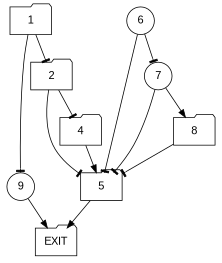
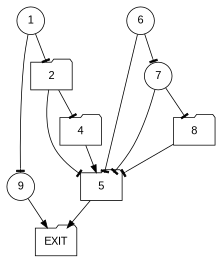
node "1": shape folder -> circle
edge "7" -> "8": arrowhead normal -> tee
